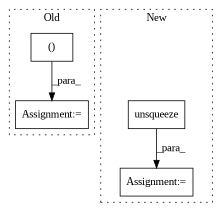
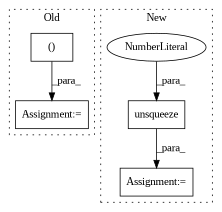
node "NumberLiteral": added
